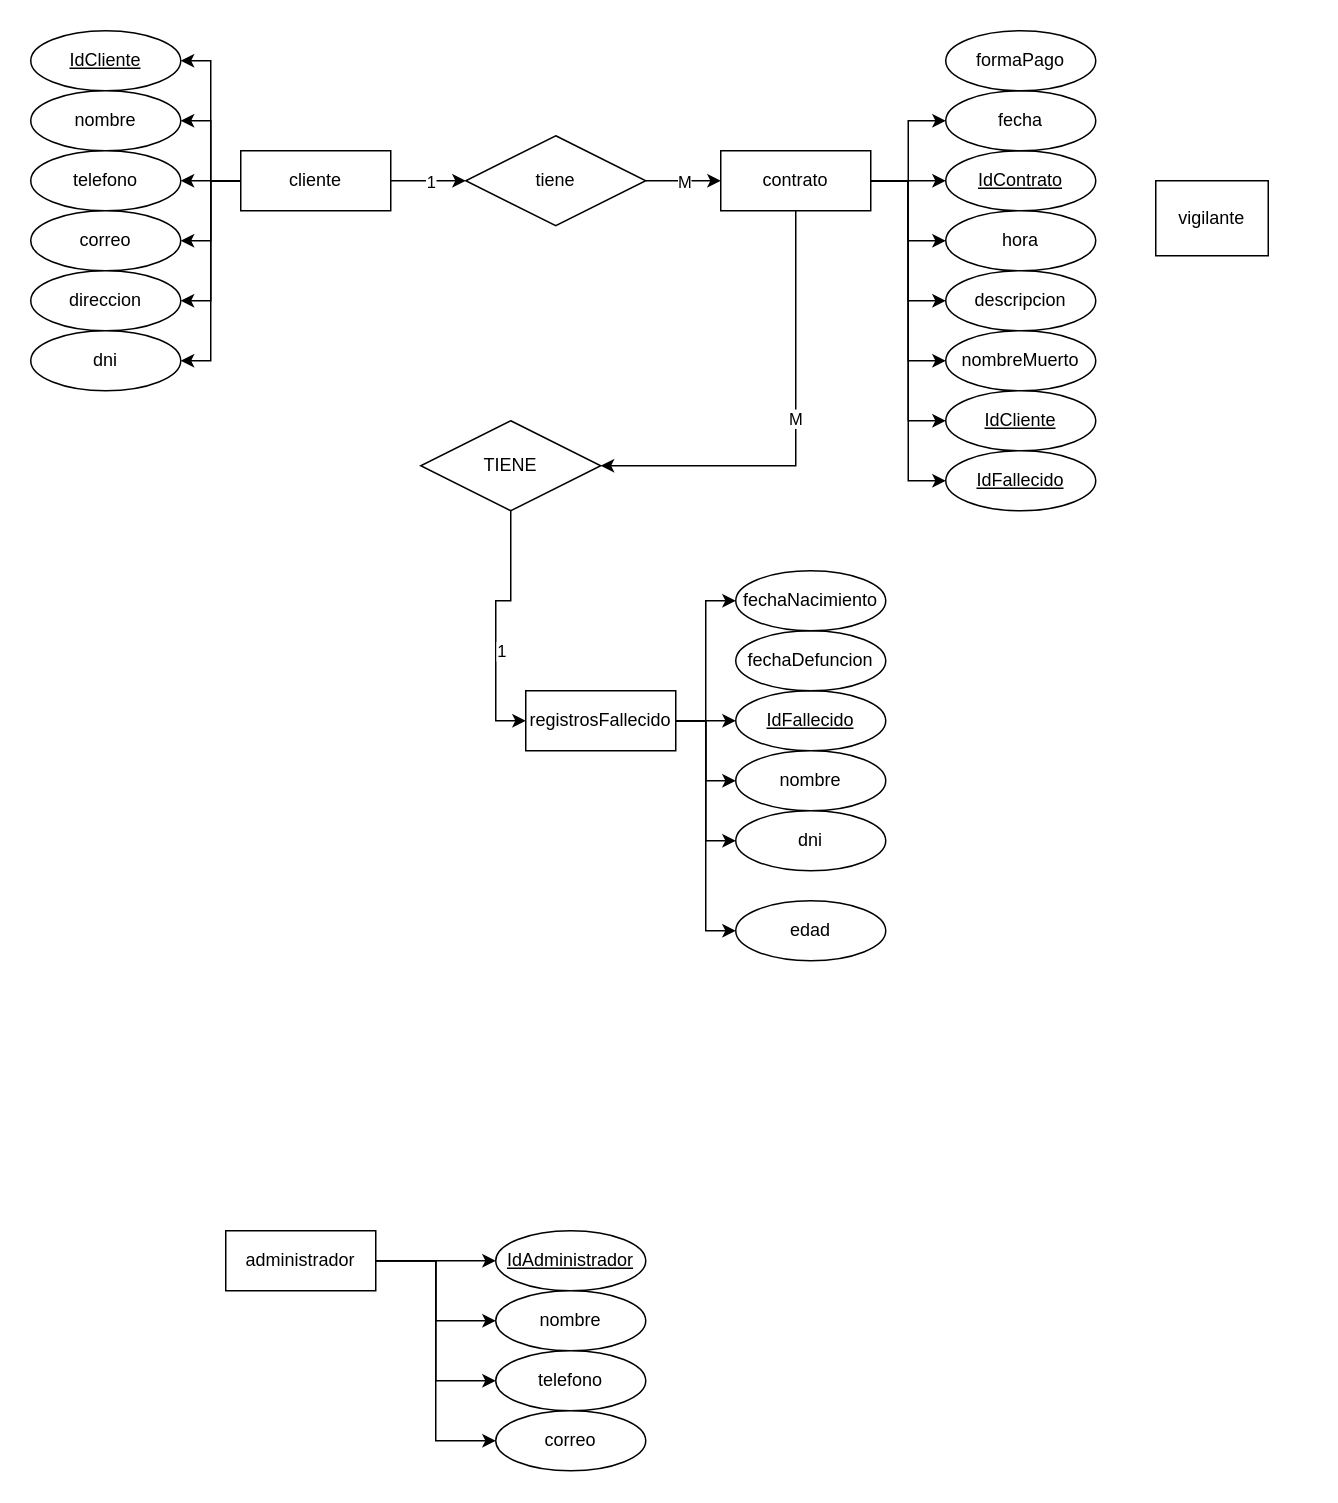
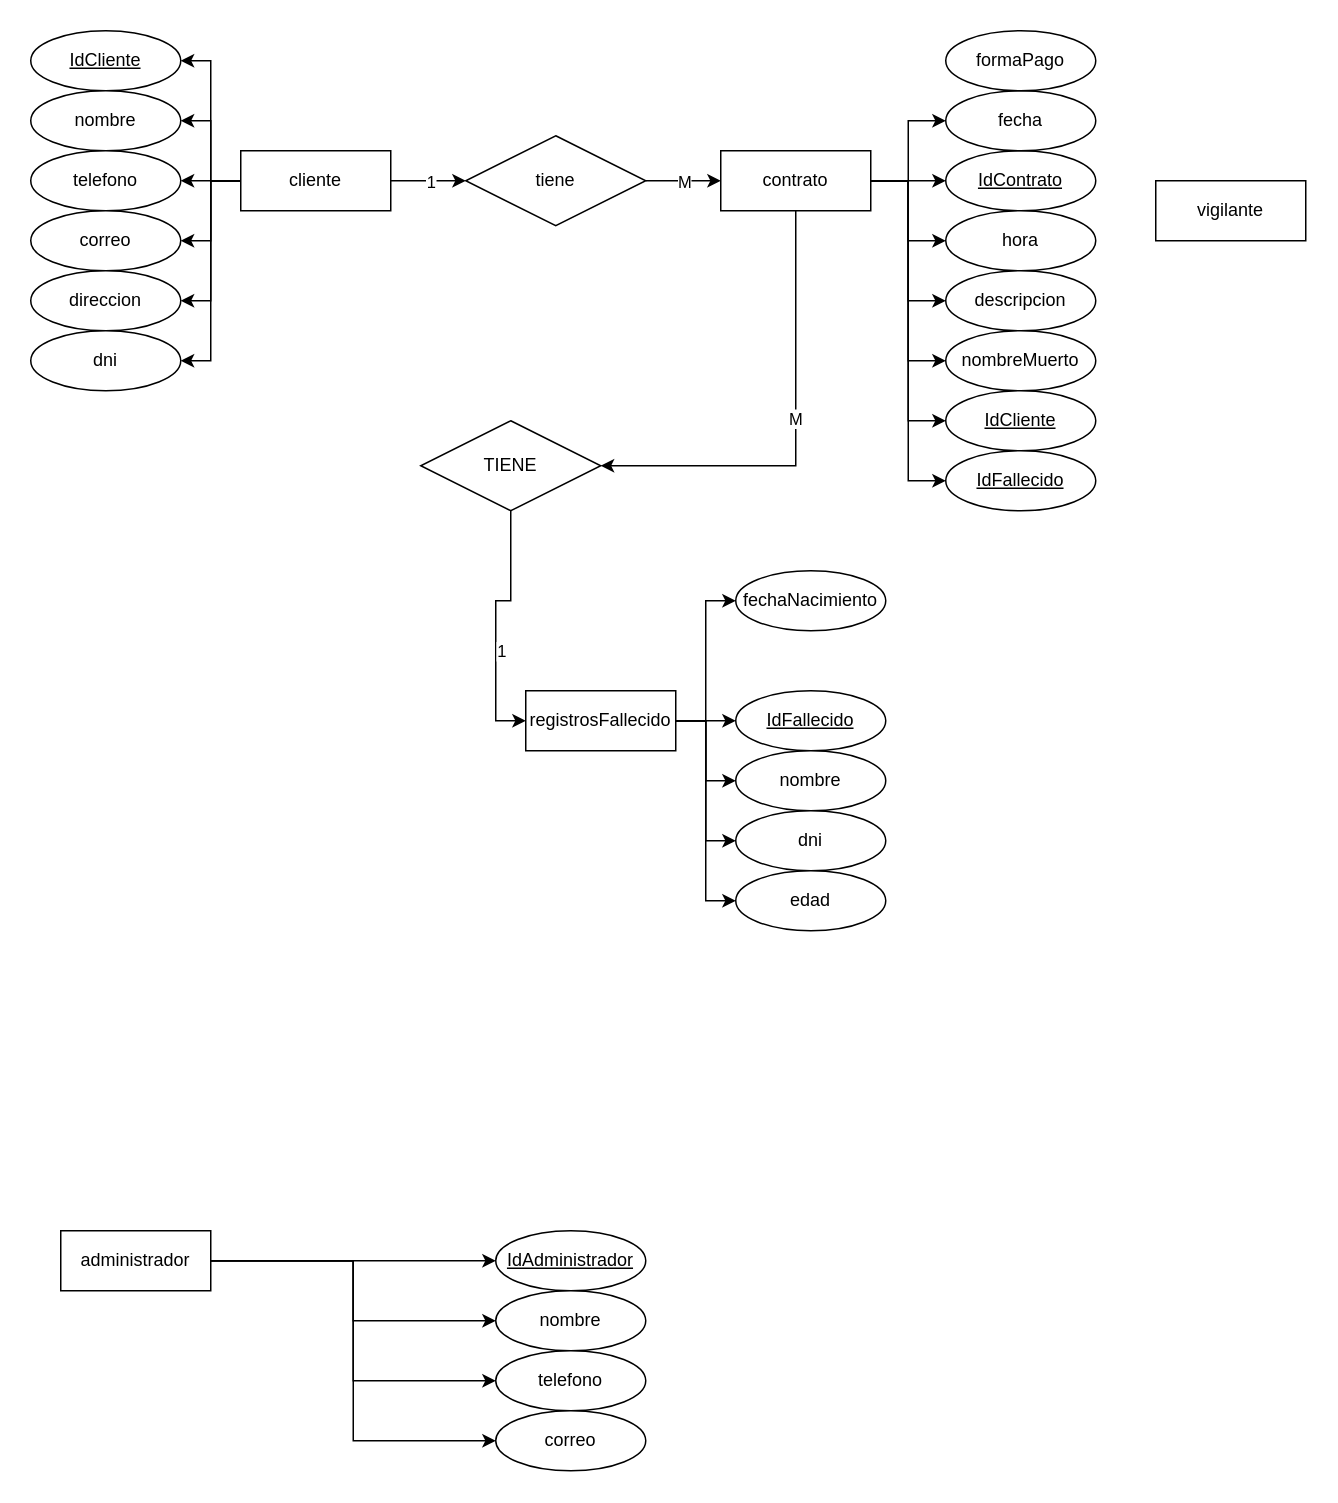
node "vigilante": size 113x75 -> 150x60
node "fechaDefuncion": removed
node "edad": moved (811, 931) -> (811, 901)
node "administrador": moved (301, 1261) -> (136, 1261)
